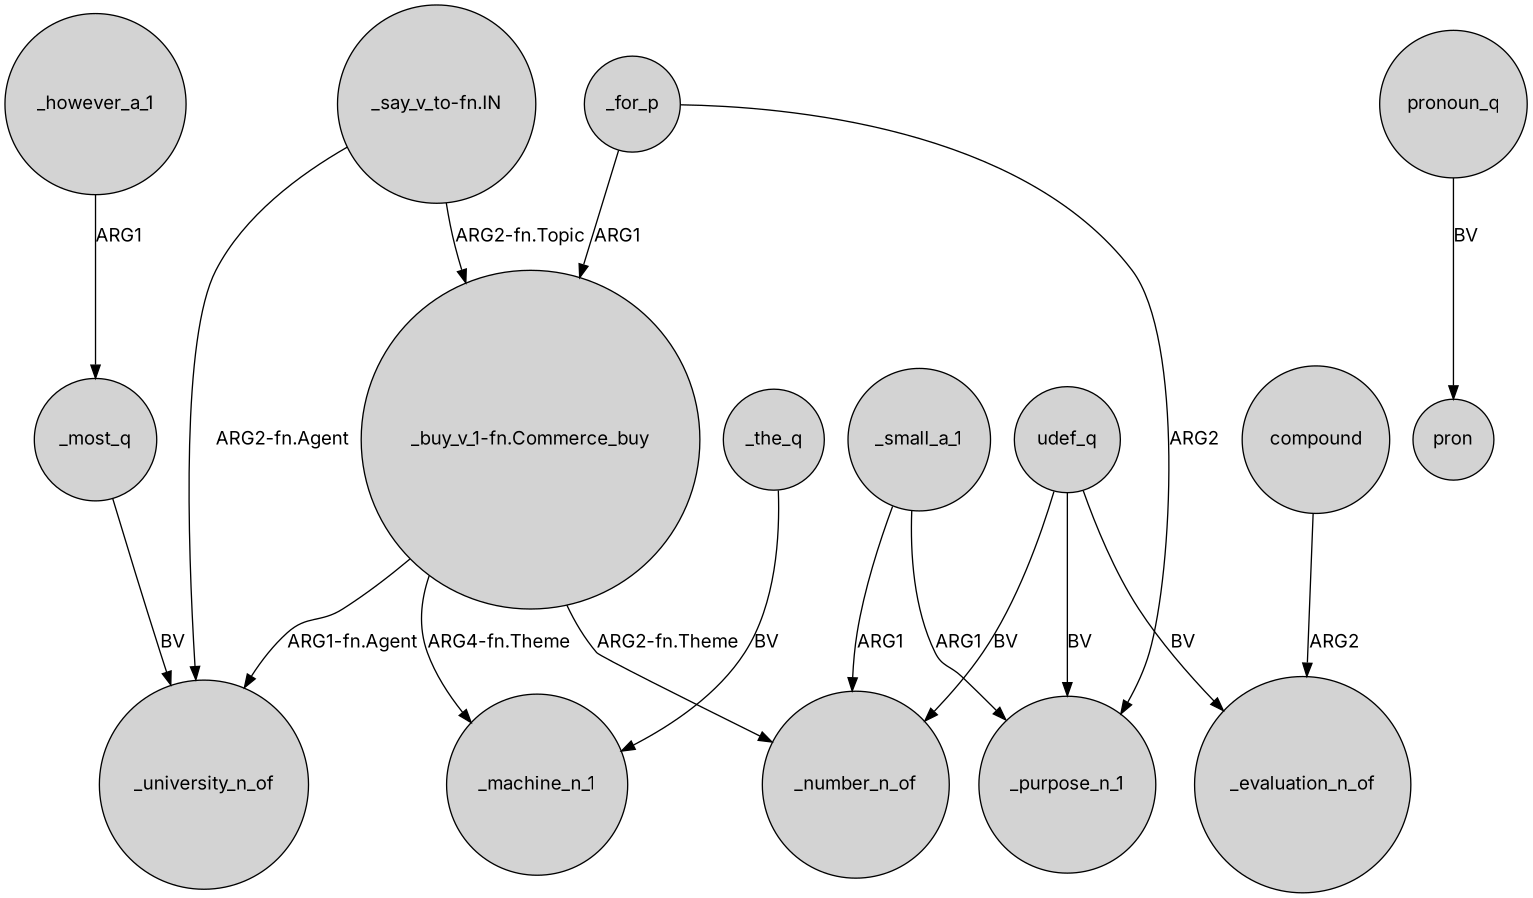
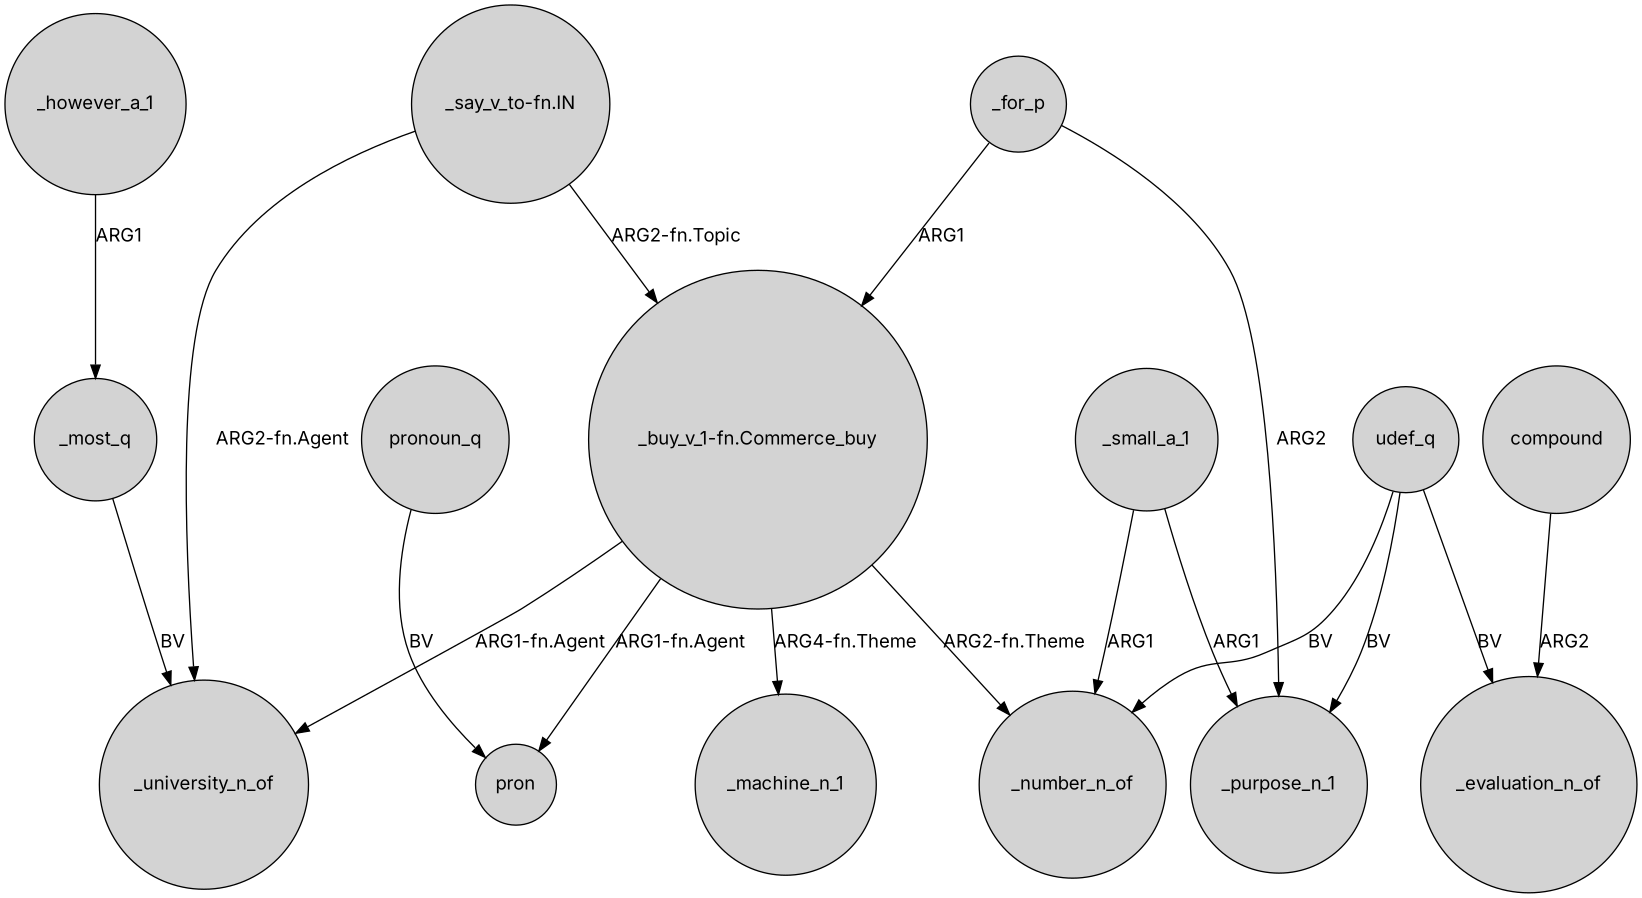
node "_the_q": removed
edge "_buy_v_1-fn.Commerce_buy" -> "pron": added, label "ARG1-fn.Agent"
